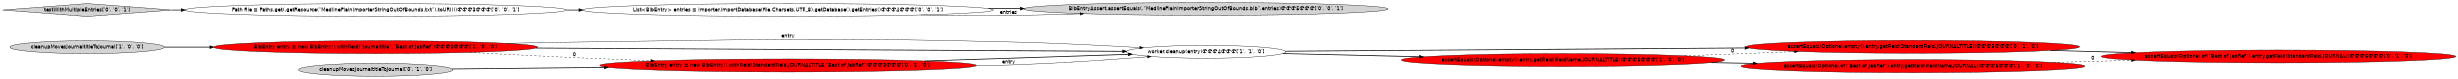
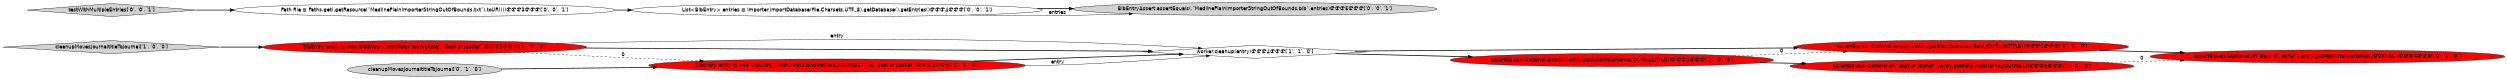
node "cleanupMovesJournaltitleToJournal['1', '0', '0']": shape ellipse -> diamond
node "worker.cleanup(entry)@@@4@@@['1', '1', '0']": shape ellipse -> diamond
